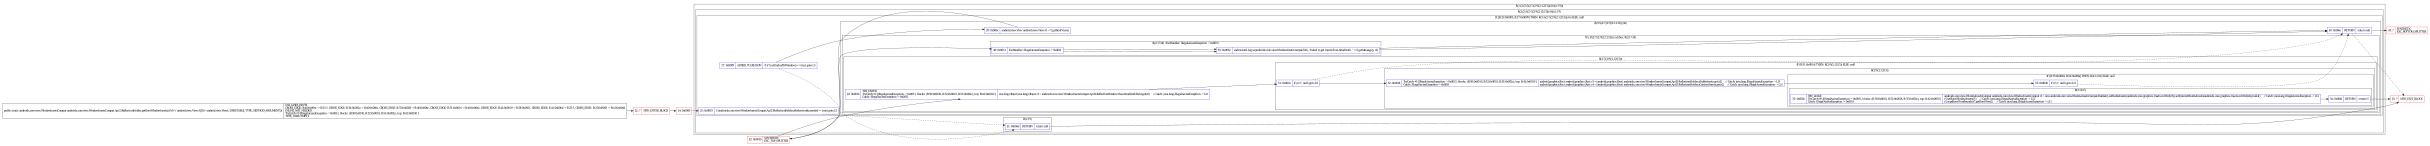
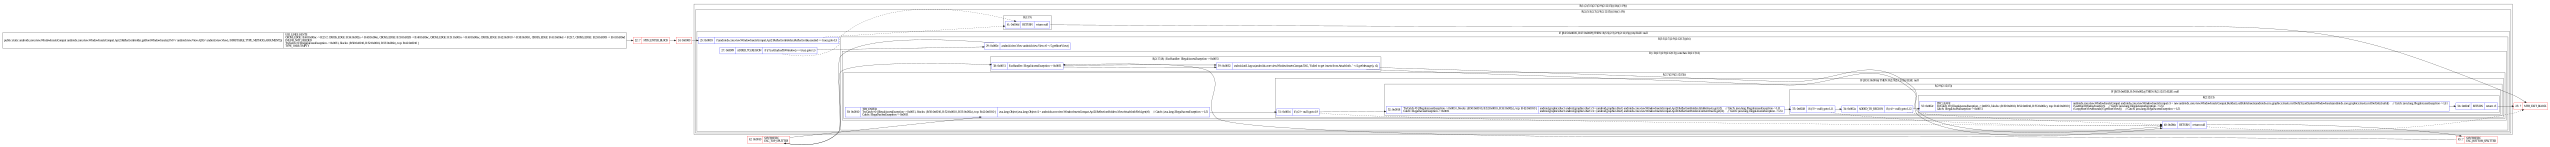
node "34: 0x002a": added
edge "43: ?" -> "38: 0x0051": added
